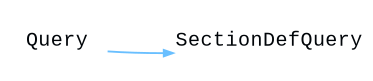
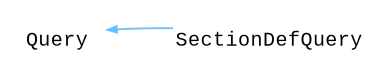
edge "Query" -> "SectionDefQuery": reversed
